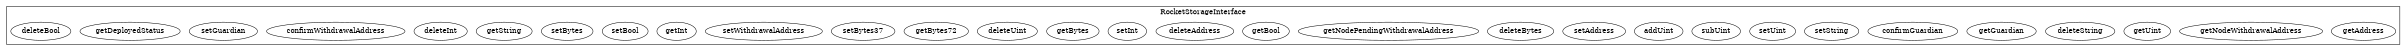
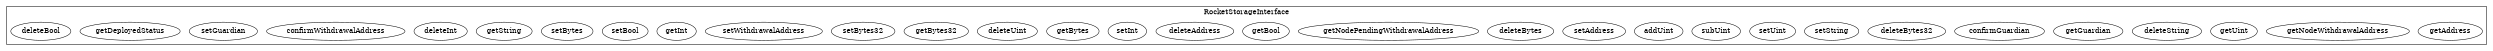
node "setBytes37": label "setBytes37" -> "setBytes32"
node "getBytes72": label "getBytes72" -> "getBytes32"
node "deleteBytes32": added
